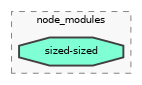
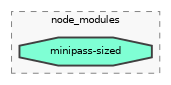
node "sized-sized": label "sized-sized" -> "minipass-sized"
